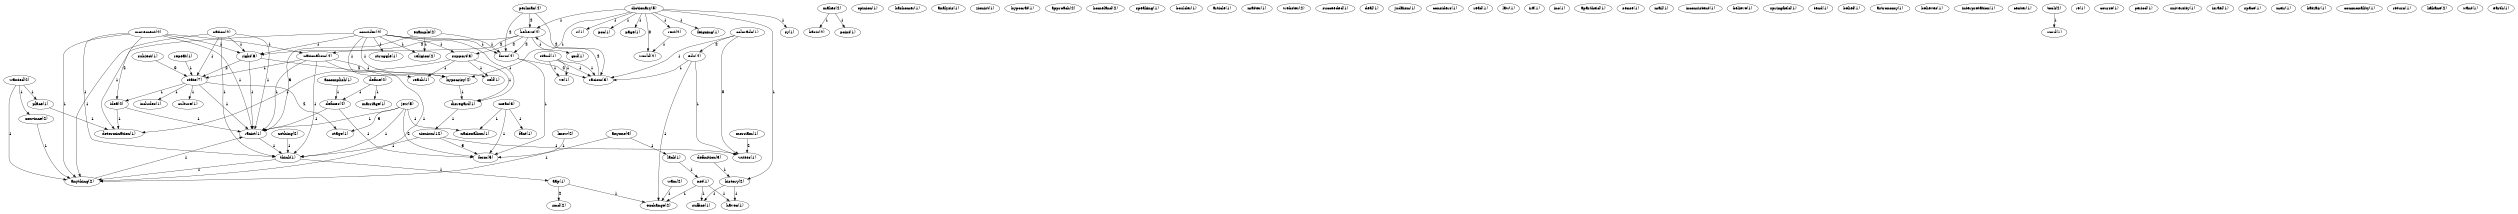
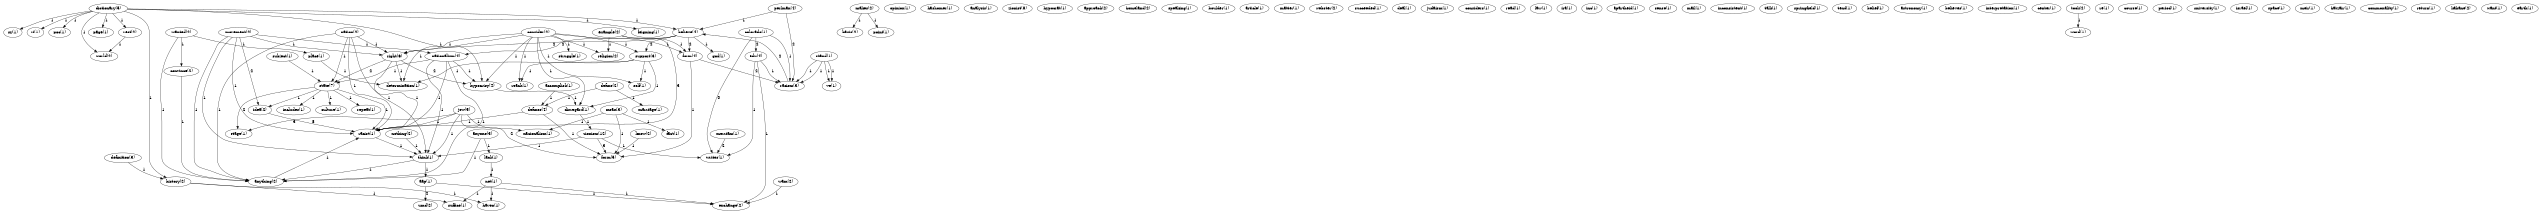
node "zionist(1)": label "zionist(1)" -> "zionist(8)"
node "believe(1)": label "believe(1)" -> "talk(1)"
edge "perlman(4)" -> "believe(4)": label "2" -> "1"
edge "perlman(4)" -> "form(4)": removed, label "2"
edge "dictionary(5)" -> "world(2)": label "0" -> "1"
edge "consider(2)" -> "hypocrisy(4)": added, label "1"
edge "repeat(1)" -> "state(7)": reversed
edge "subject(1)" -> "state(7)": label "0" -> "1"
edge "idea(2)" -> "determination(1)": now "right(6)" -> "determination(1)"
edge "idea(2)" -> "racist(1)": label "1" -> "8"
